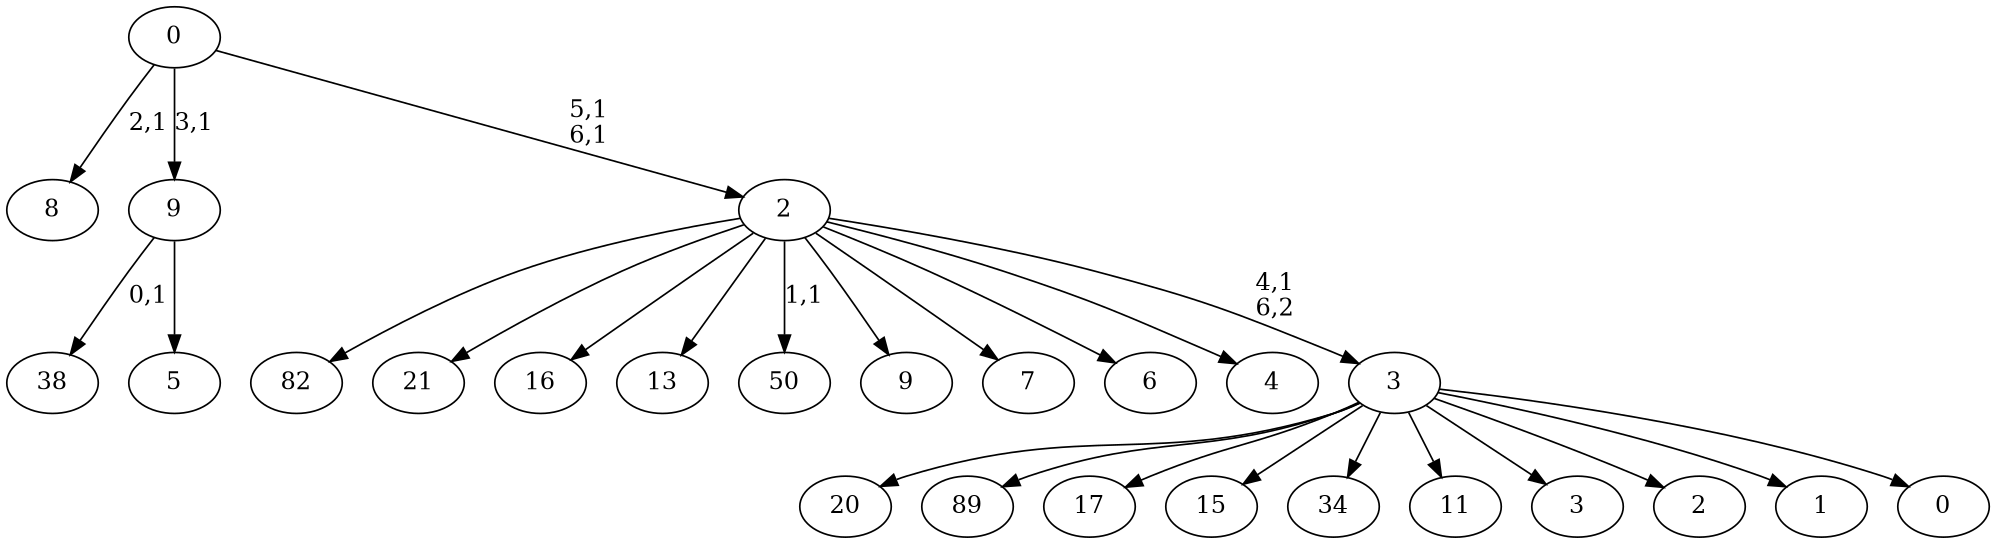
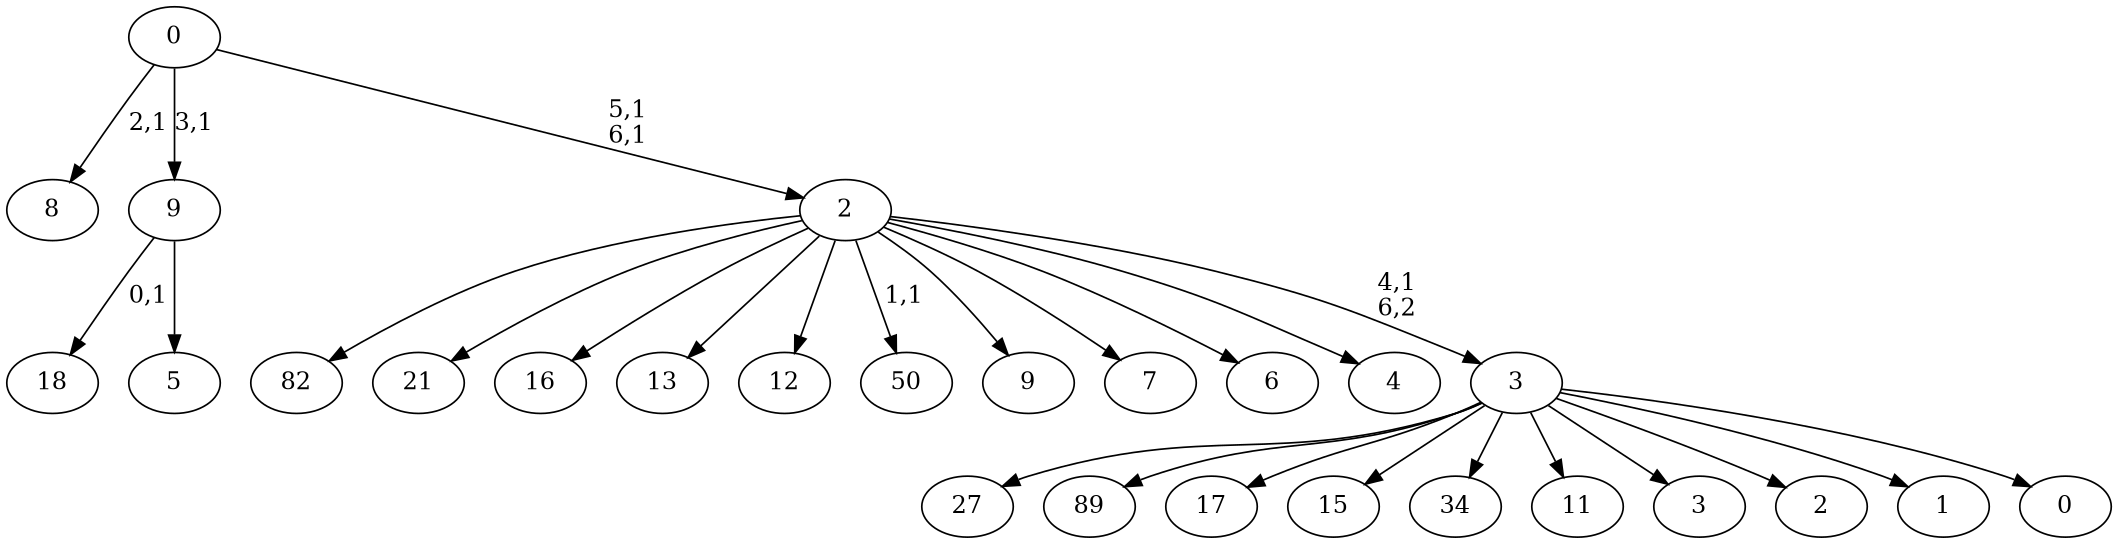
node "38": label "38" -> "18"
node "12": added
node "20": label "20" -> "27"
